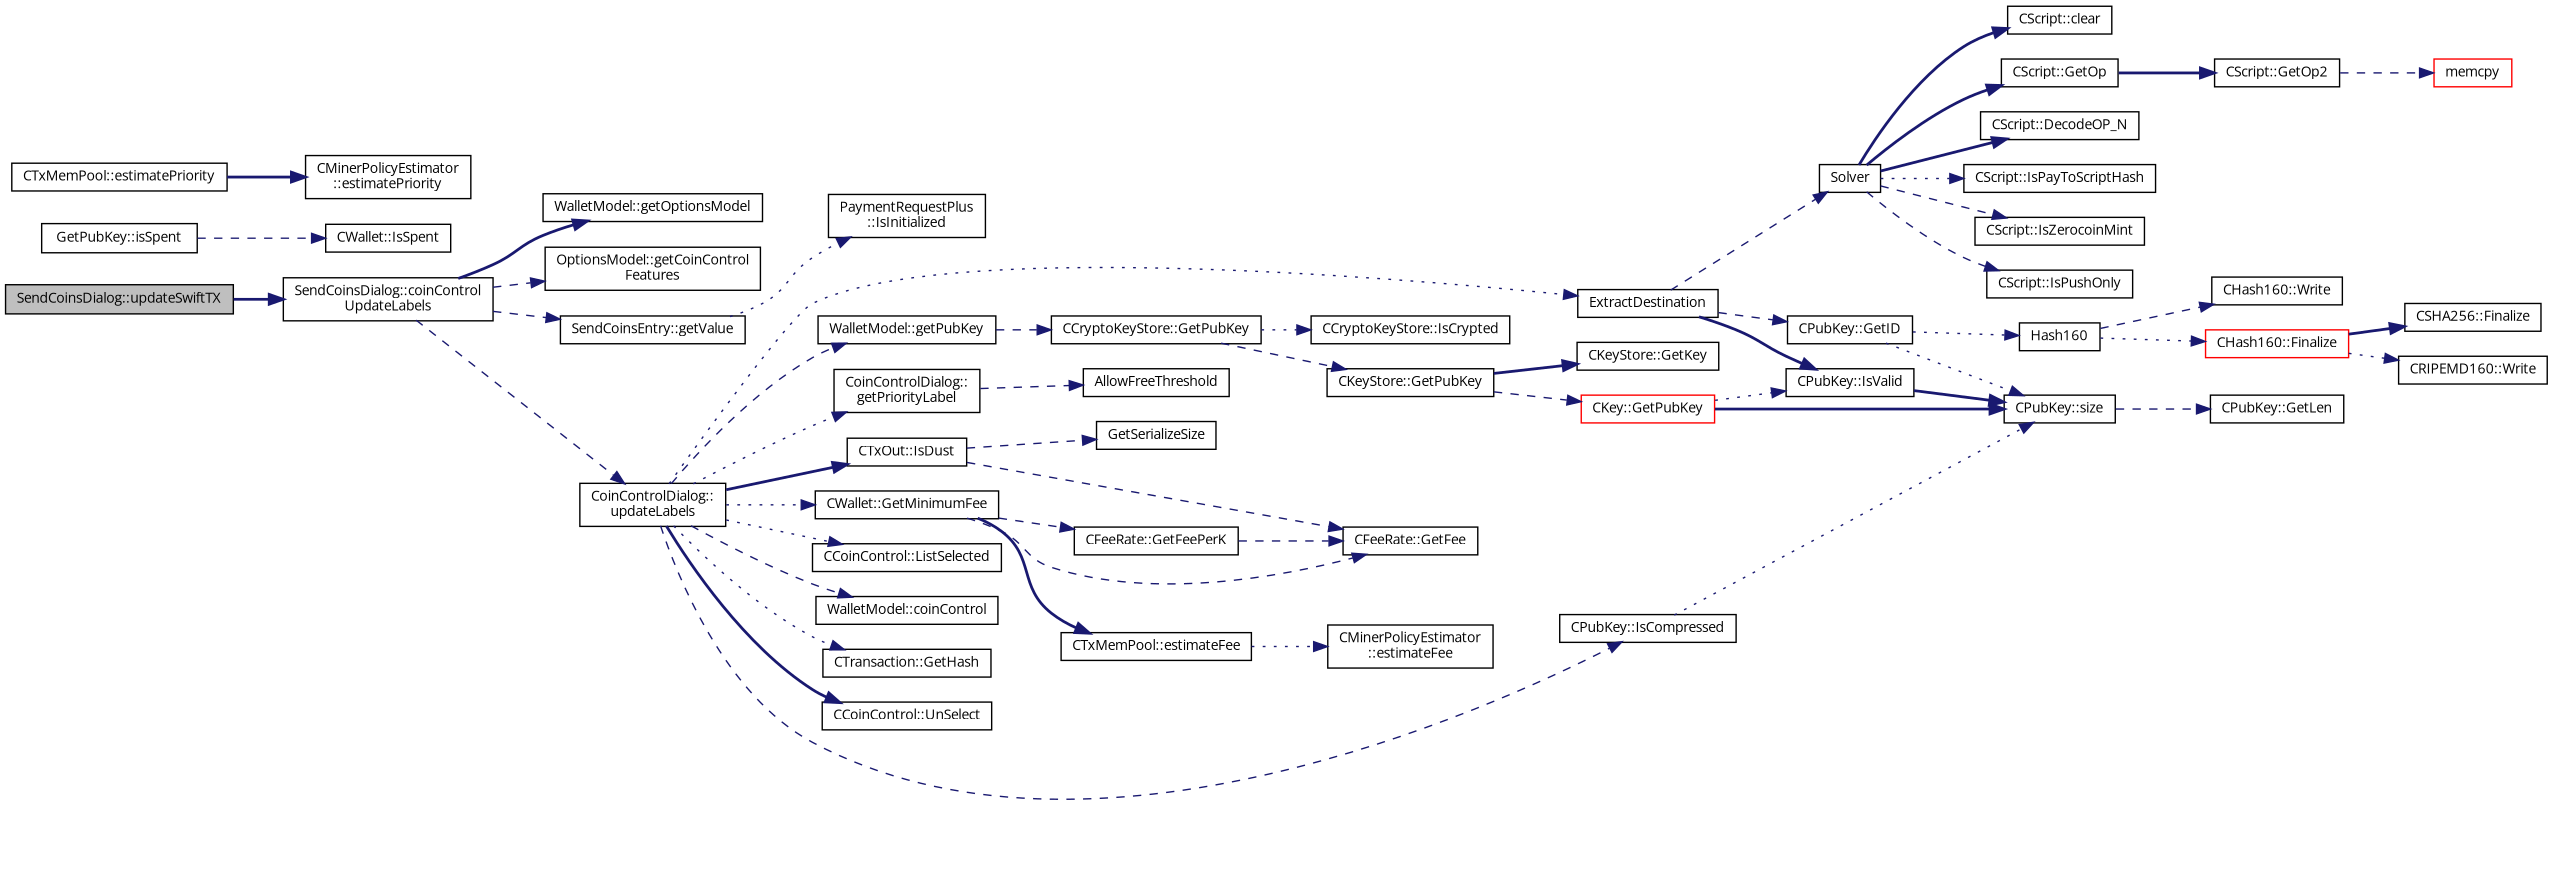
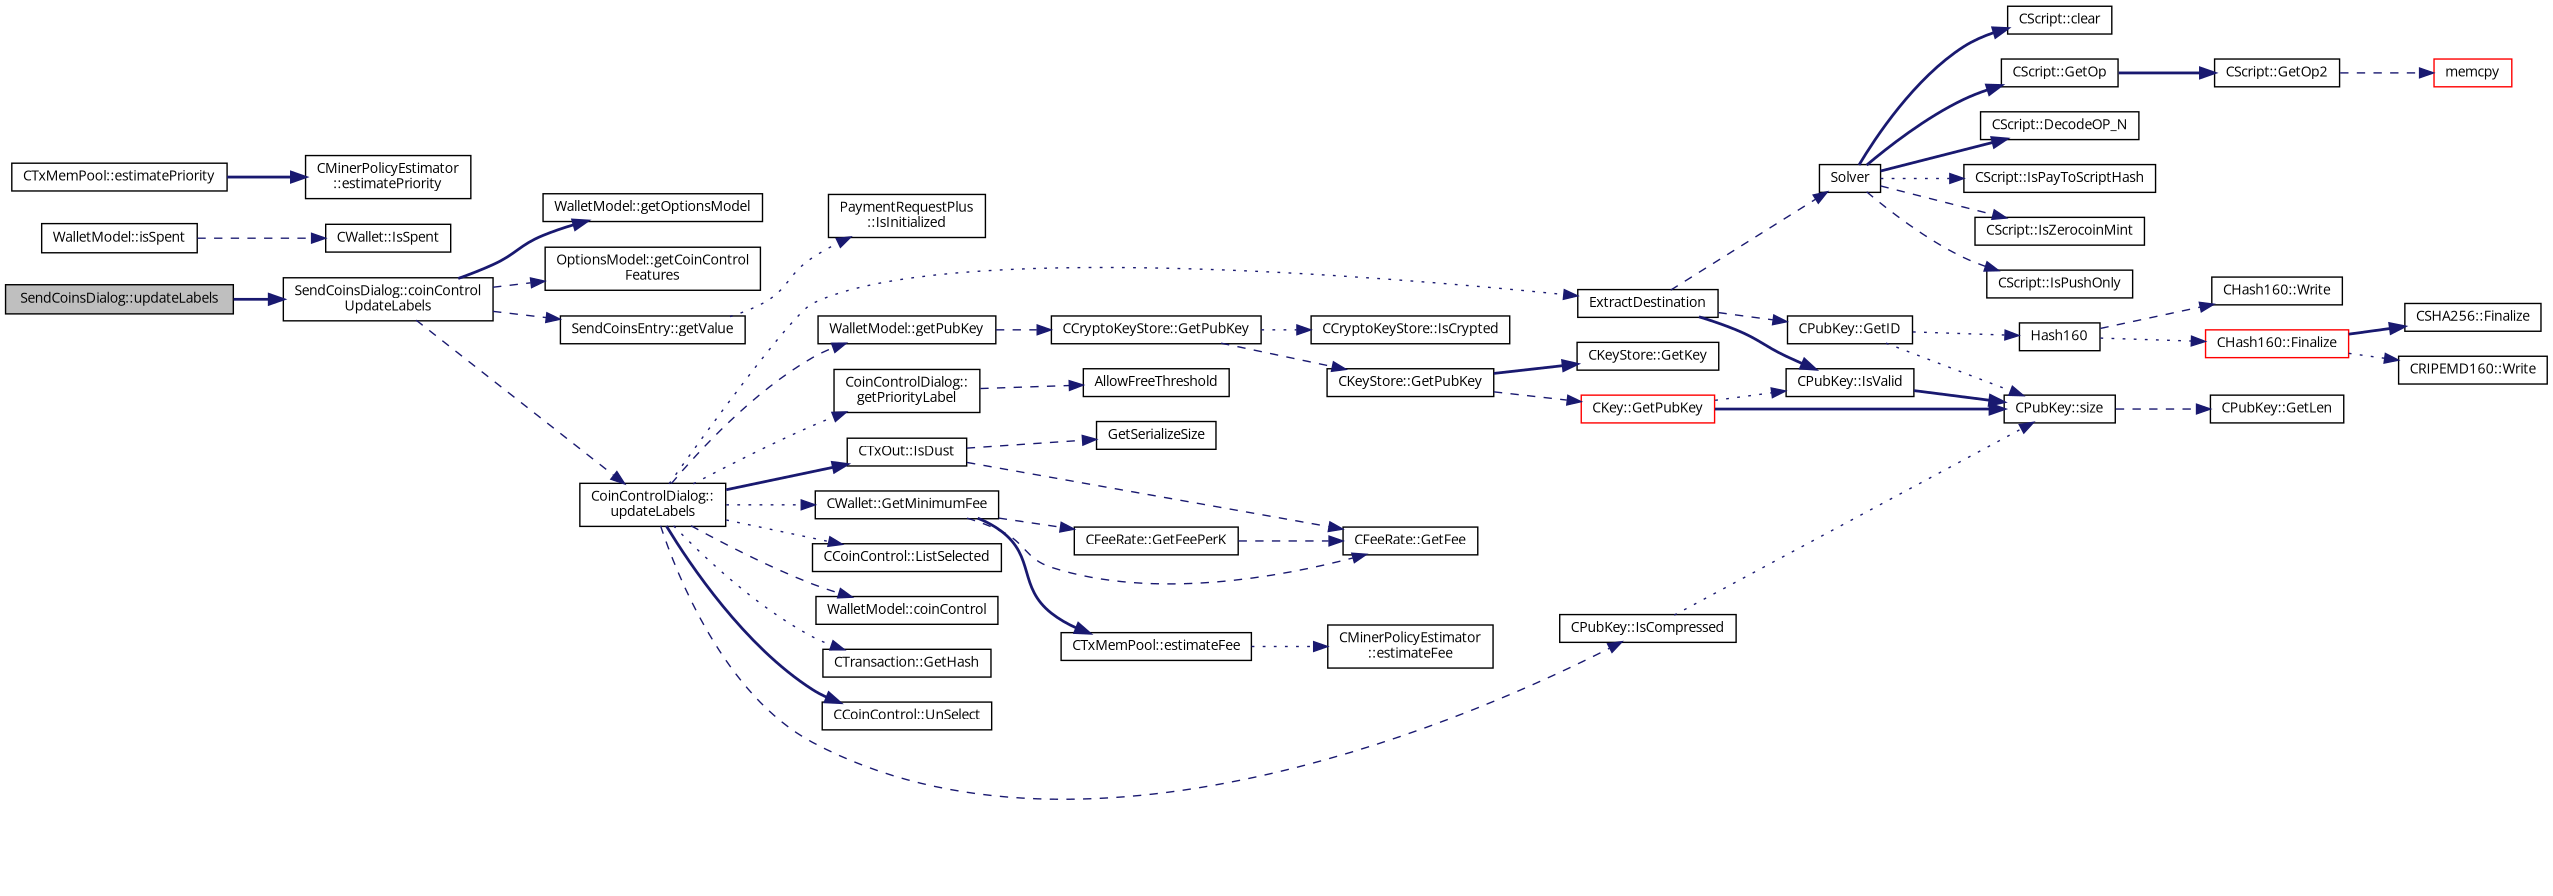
node "GetPubKey::isSpent": label "GetPubKey::isSpent" -> "WalletModel::isSpent"
node "SendCoinsDialog::updateSwiftTX": label "SendCoinsDialog::updateSwiftTX" -> "SendCoinsDialog::updateLabels"
